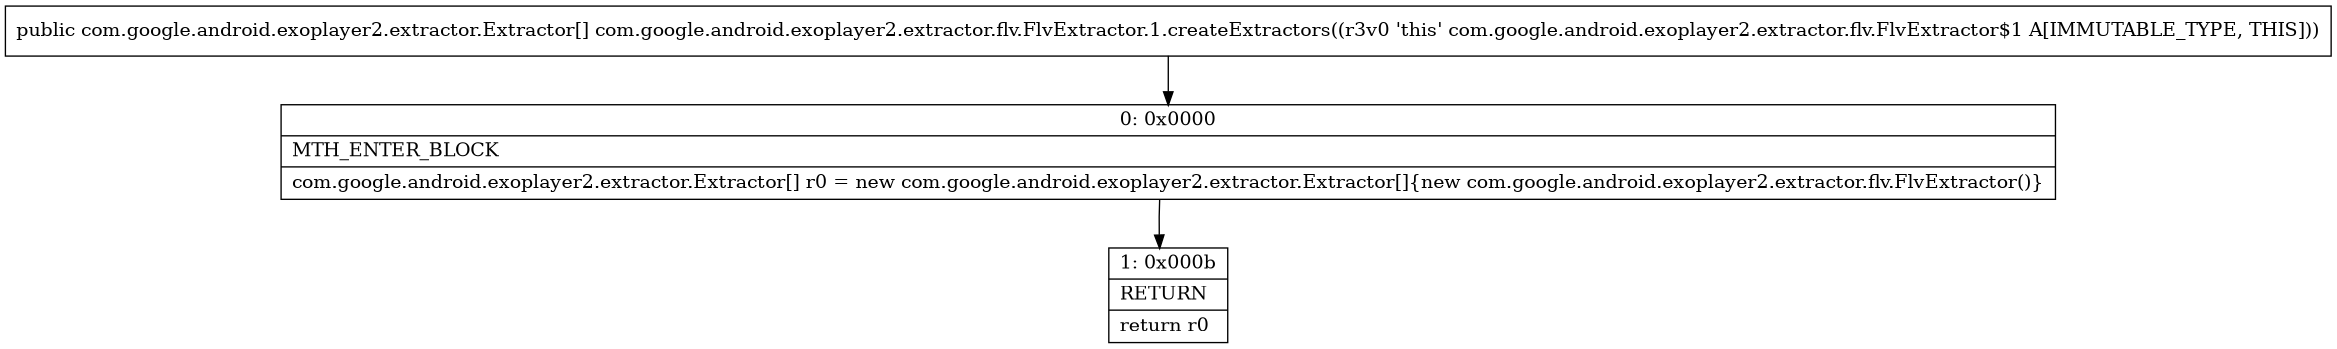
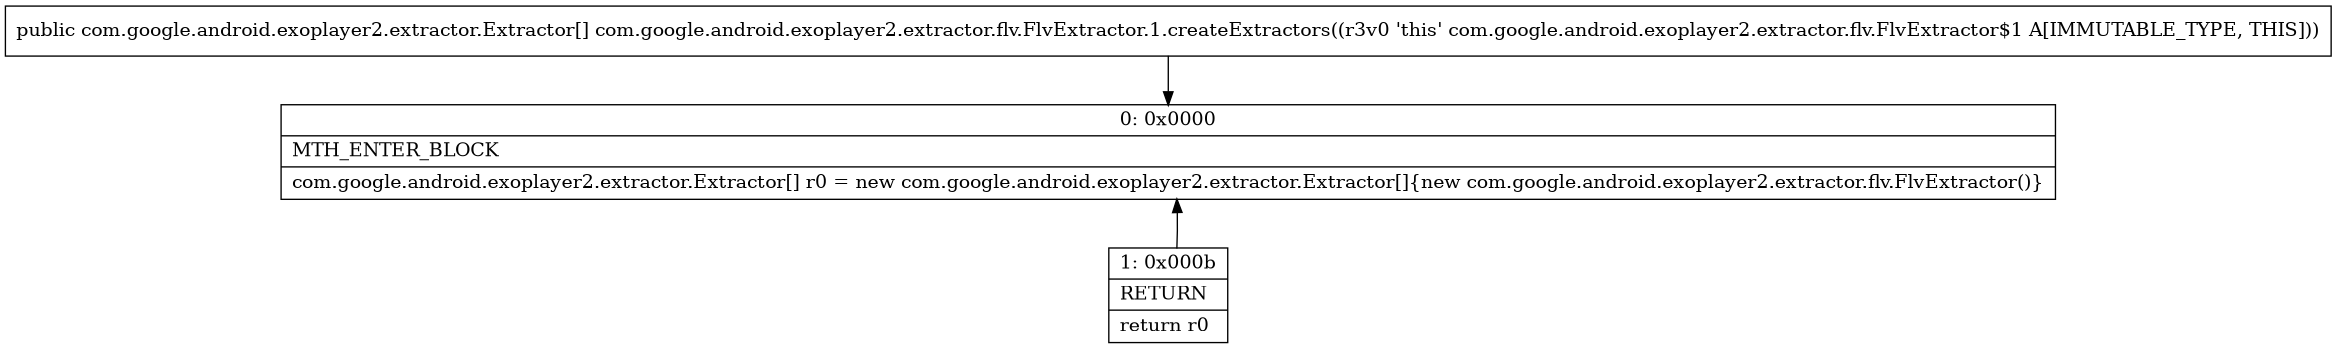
edge "0: 0x0000" -> "1: 0x000b": reversed
